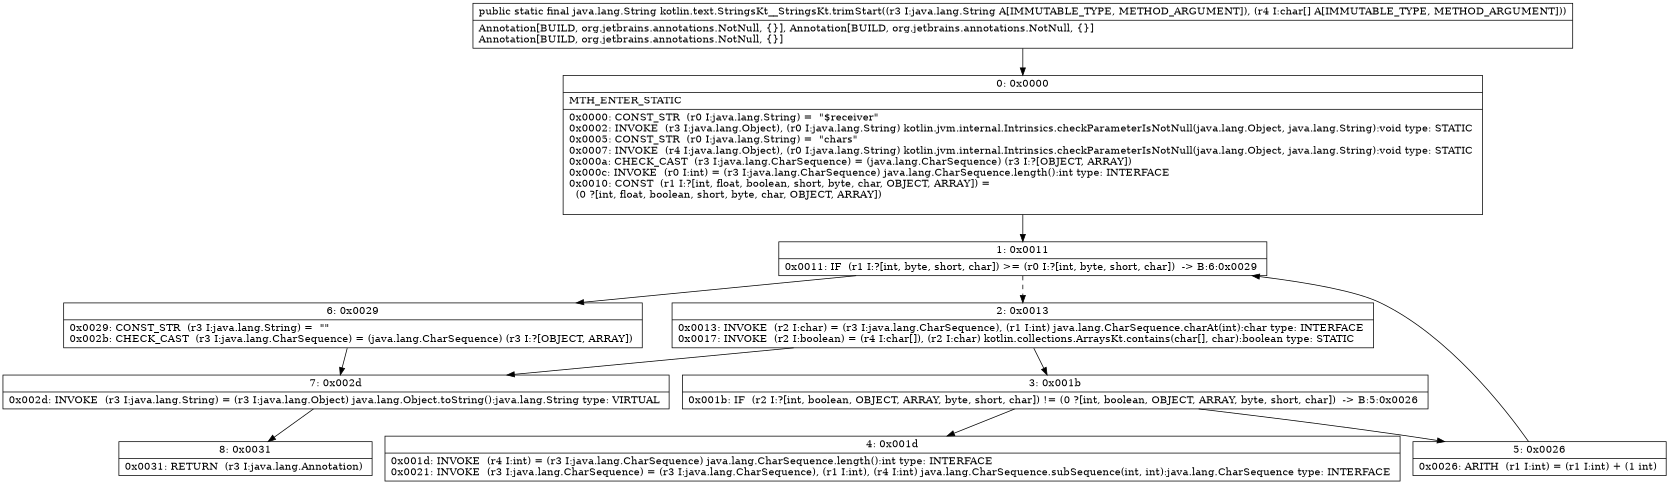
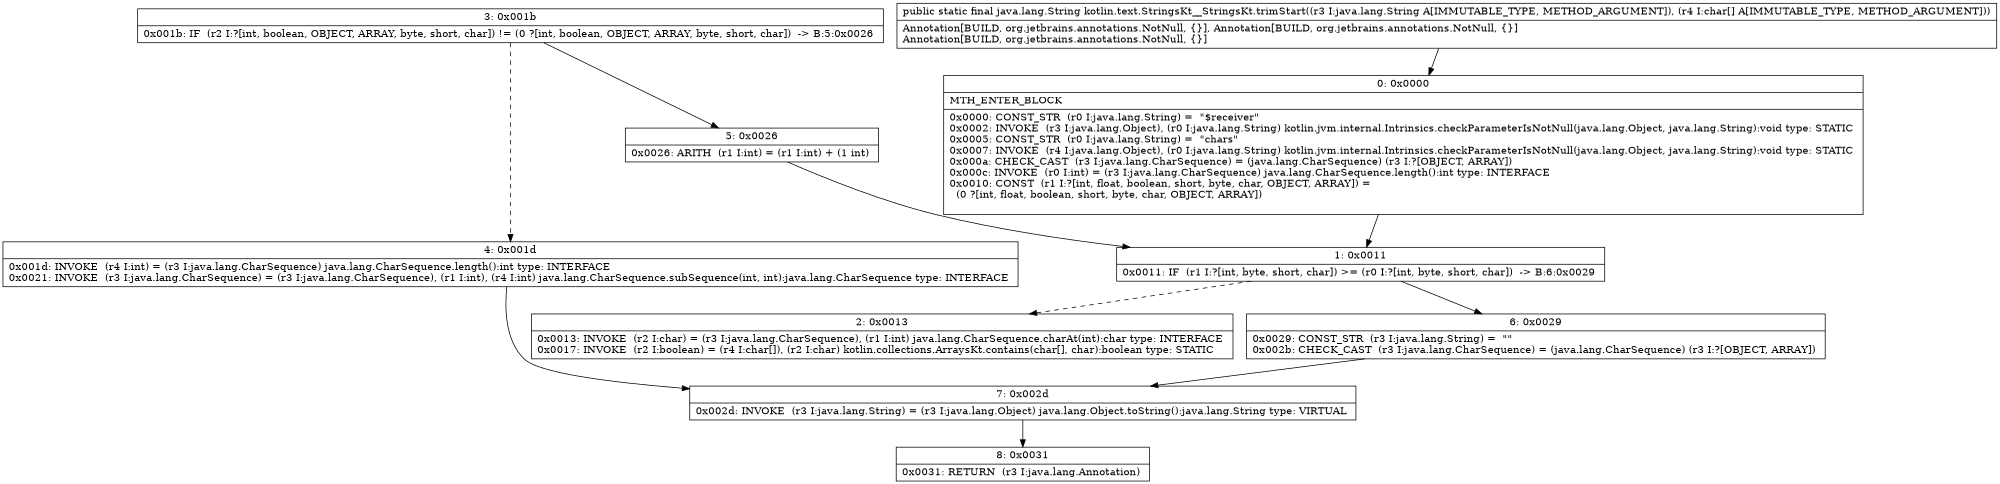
node "0: 0x0000": text "MTH_ENTER_STATIC" -> "MTH_ENTER_BLOCK"
edge "2: 0x0013" -> "3: 0x001b": removed
edge "2: 0x0013" -> "7: 0x002d": now "4: 0x001d" -> "7: 0x002d"
edge "3: 0x001b" -> "4: 0x001d": style solid -> dashed
